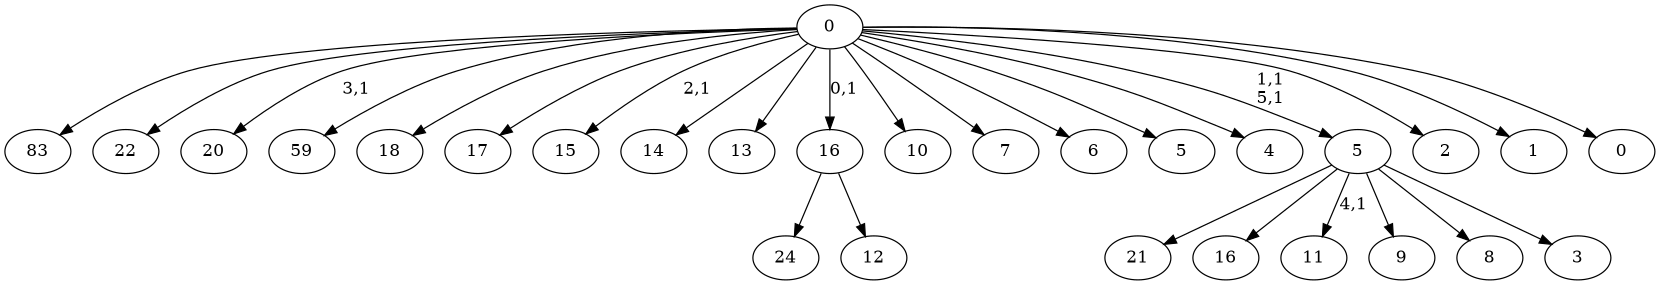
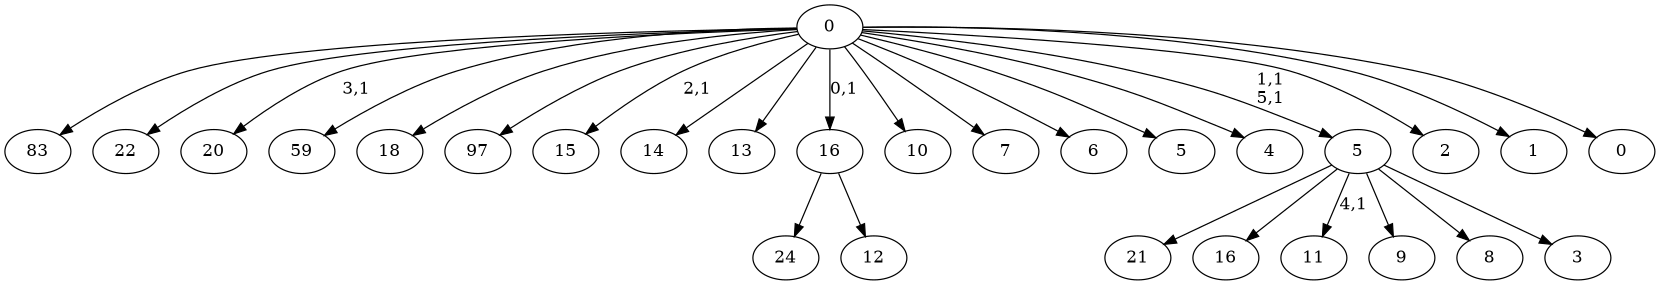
node "17": label "17" -> "97"
